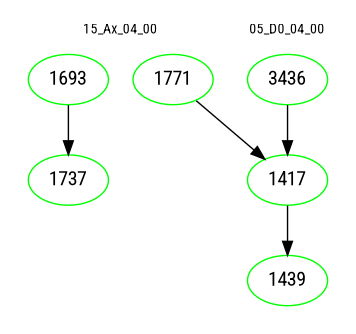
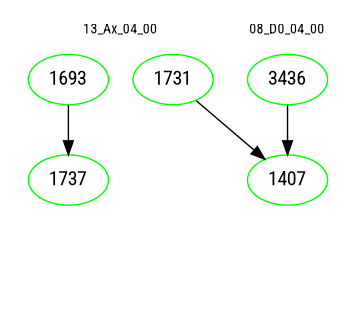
cluster "15_Ax_04_00": label "15_Ax_04_00" -> "13_Ax_04_00"
cluster "05_D0_04_00": label "05_D0_04_00" -> "08_D0_04_00"
node "1771": label "1771" -> "1731"
node "1417": label "1417" -> "1407"
node "1439": removed
